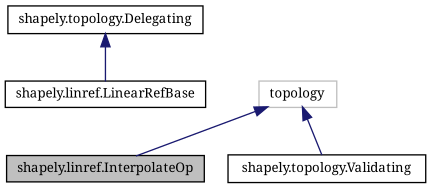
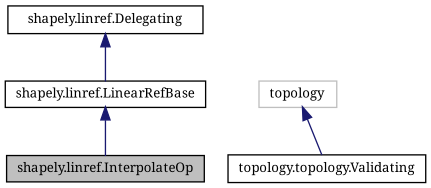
node "shapely.topology.Delegating": label "shapely.topology.Delegating" -> "shapely.linref.Delegating"
edge "shapely.linref.InterpolateOp" -> "topology": now "shapely.linref.InterpolateOp" -> "shapely.linref.LinearRefBase"
node "shapely.topology.Validating": label "shapely.topology.Validating" -> "topology.topology.Validating"
